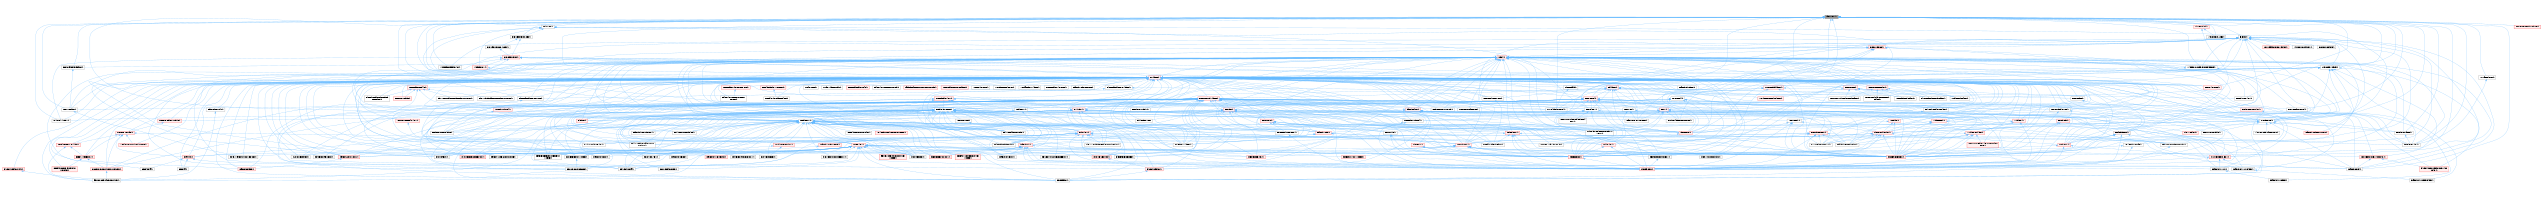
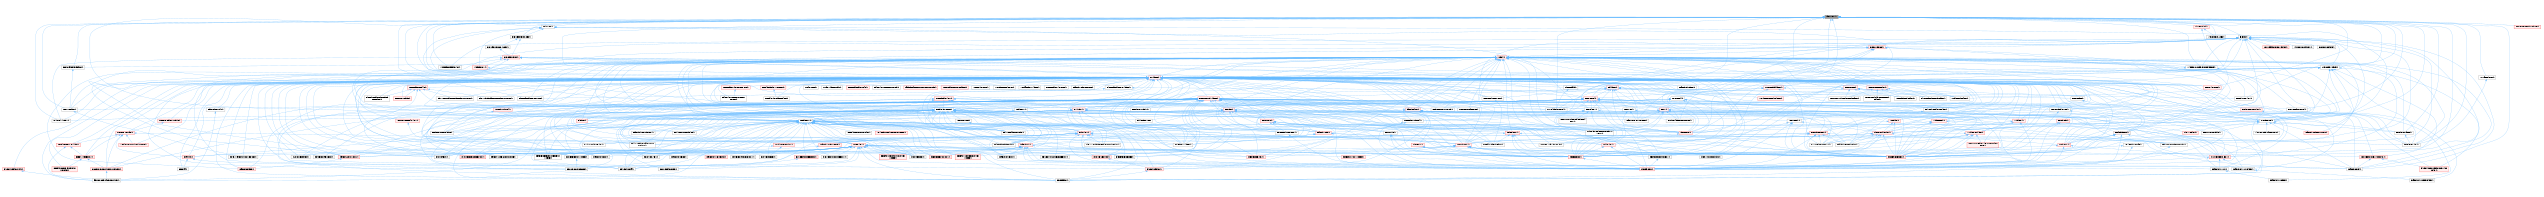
edge "SFilterConfiguratorRow.h" -> "SlateEditableTextLayout.h": now "SFilterConfiguratorRow.h" -> "STableRow.h"
node "CurveEditorTreeTraits.h": added
node "GameModeInfoCustomizer Widget.h": label "GameModeInfoCustomizer Widget.h" -> "DataflowTransformOutliner Widget.h"
node "DetailsDiff.h": removed
